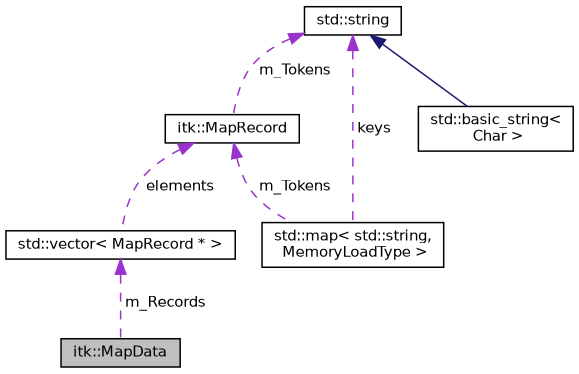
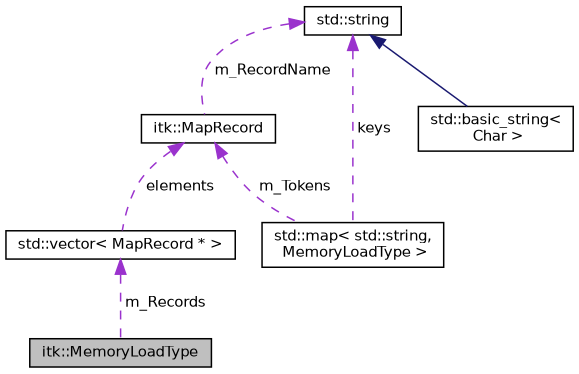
edge "itk::MapRecord" -> "std::string": label " m_Tokens" -> " m_RecordName"
node "itk::MapData": label "itk::MapData" -> "itk::MemoryLoadType"
